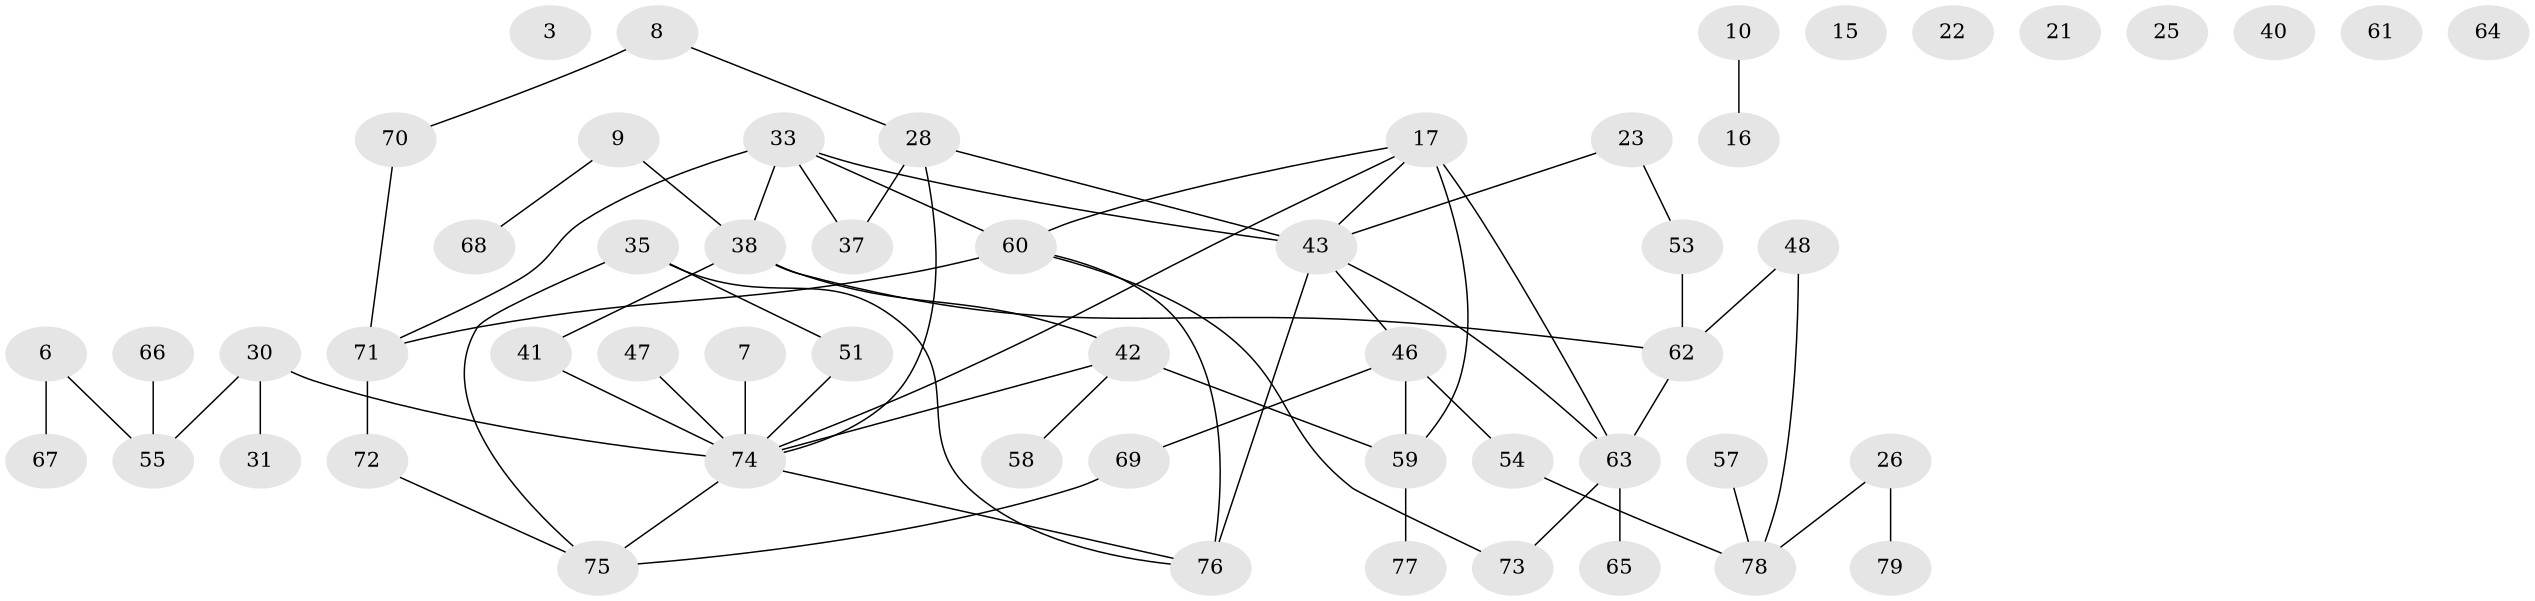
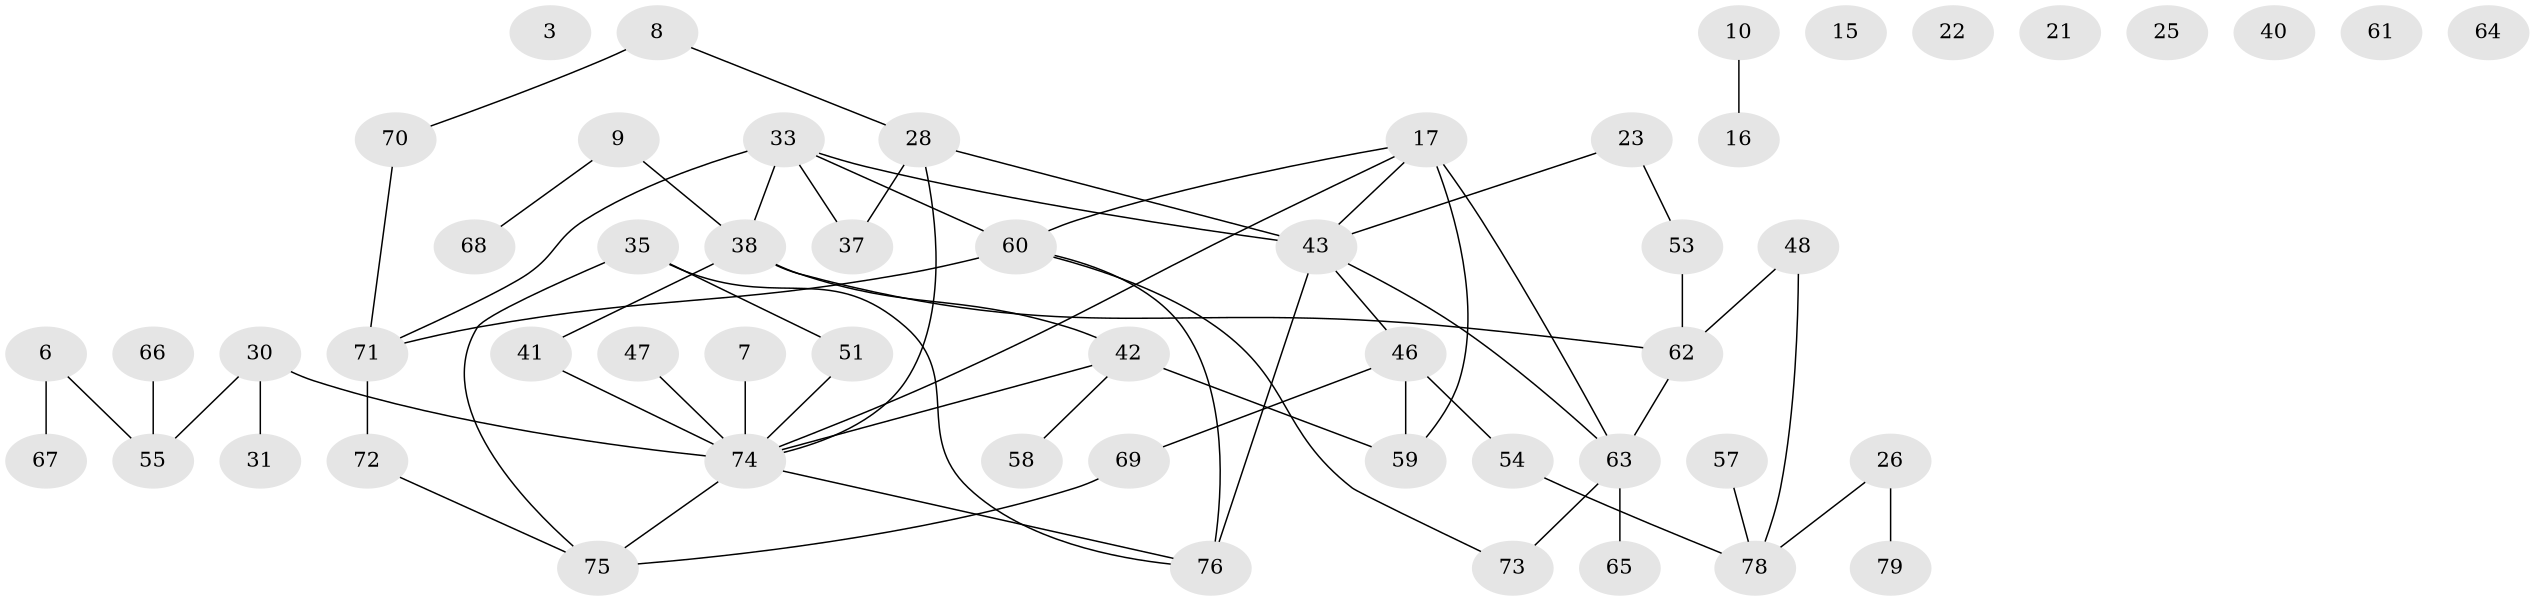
node "77": removed
